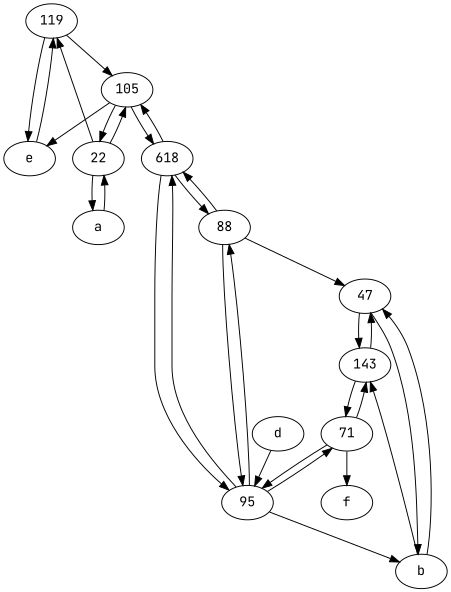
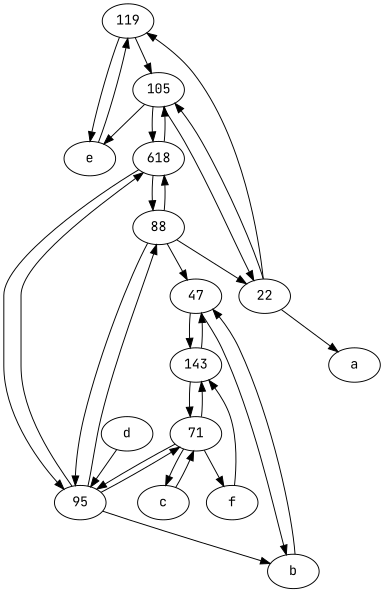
edge "a" -> "22": now "88" -> "22"
edge "b" -> "143": now "f" -> "143"
node "c": added
